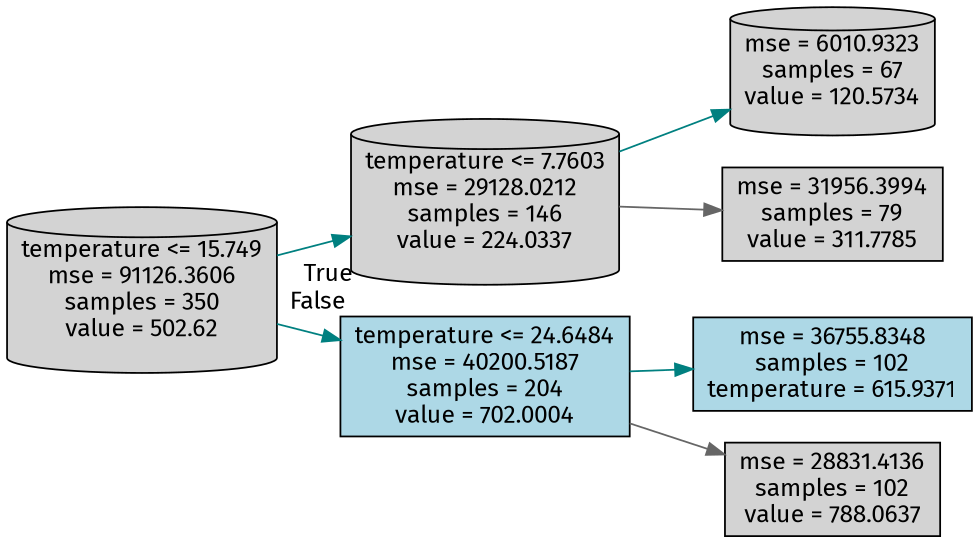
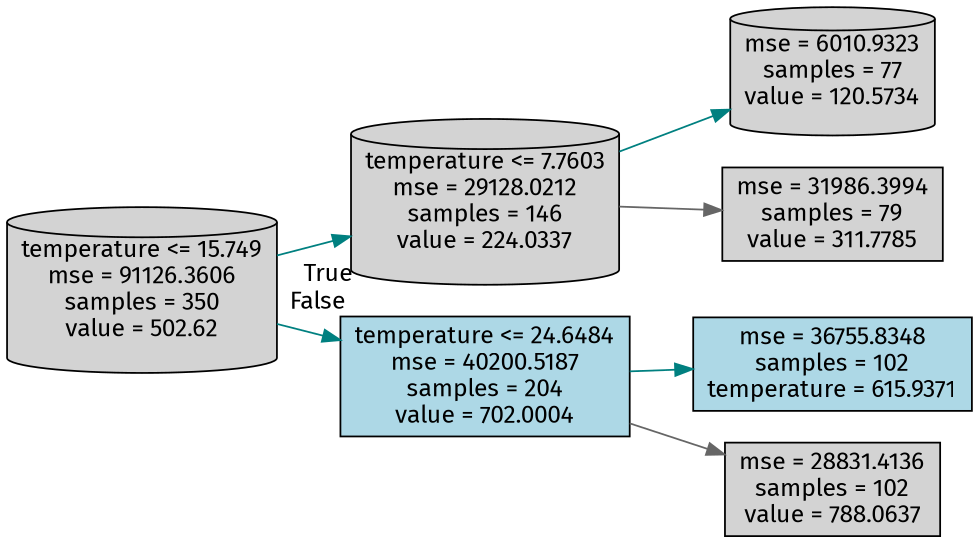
node "mse = 6010.9323 samples = 67 value = 120.5734": label "mse = 6010.9323 samples = 67 value = 120.5734" -> "mse = 6010.9323 samples = 77 value = 120.5734"
node "mse = 31956.3994 samples = 79 value = 311.7785": label "mse = 31956.3994 samples = 79 value = 311.7785" -> "mse = 31986.3994 samples = 79 value = 311.7785"
